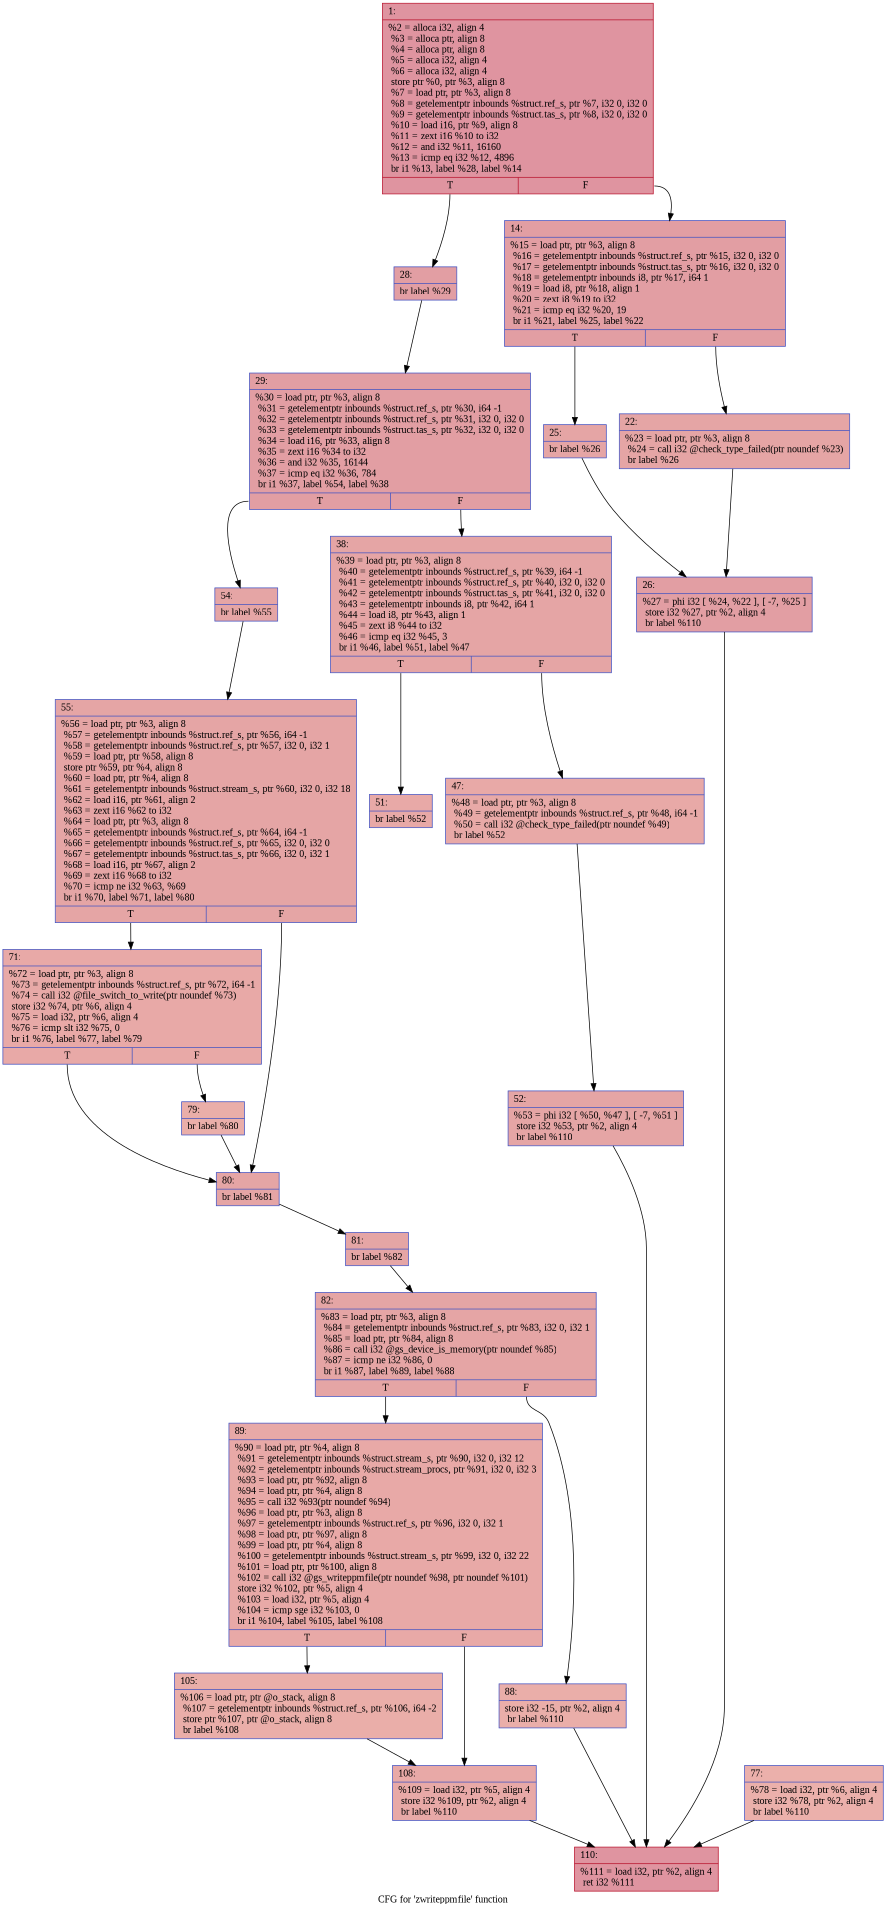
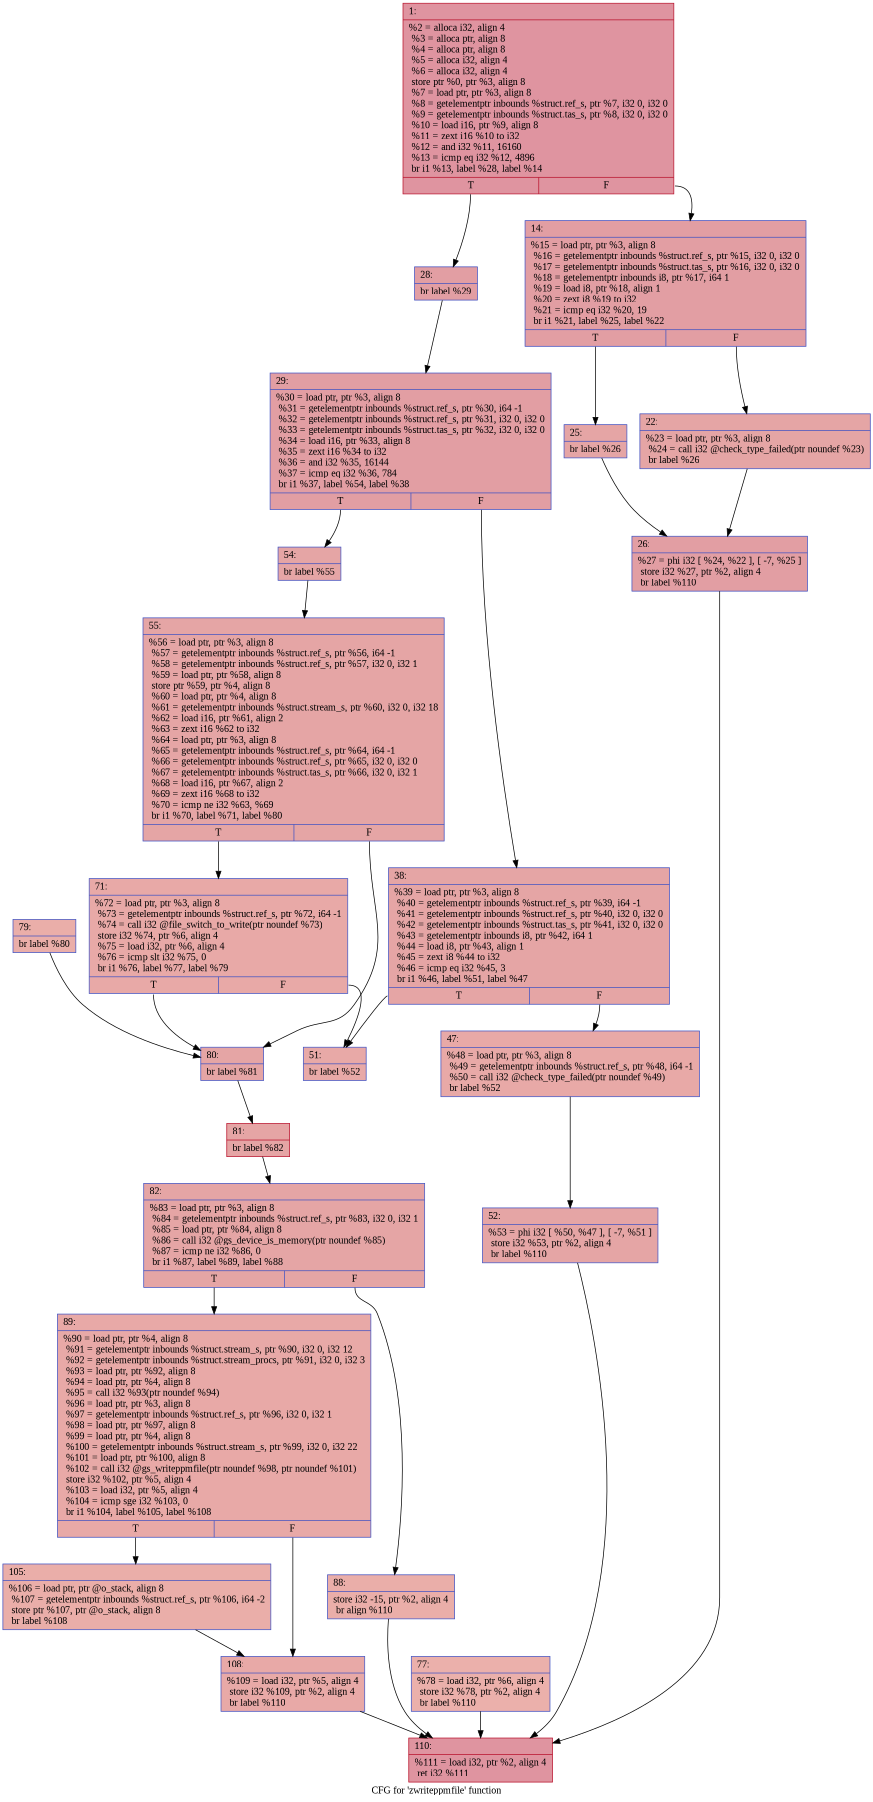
edge "71:" -> "79:": now "71:" -> "51:"
node "81:": color #3d50c3ff -> #b70d28ff
node "88:": text "br label %110" -> "br align %110"
